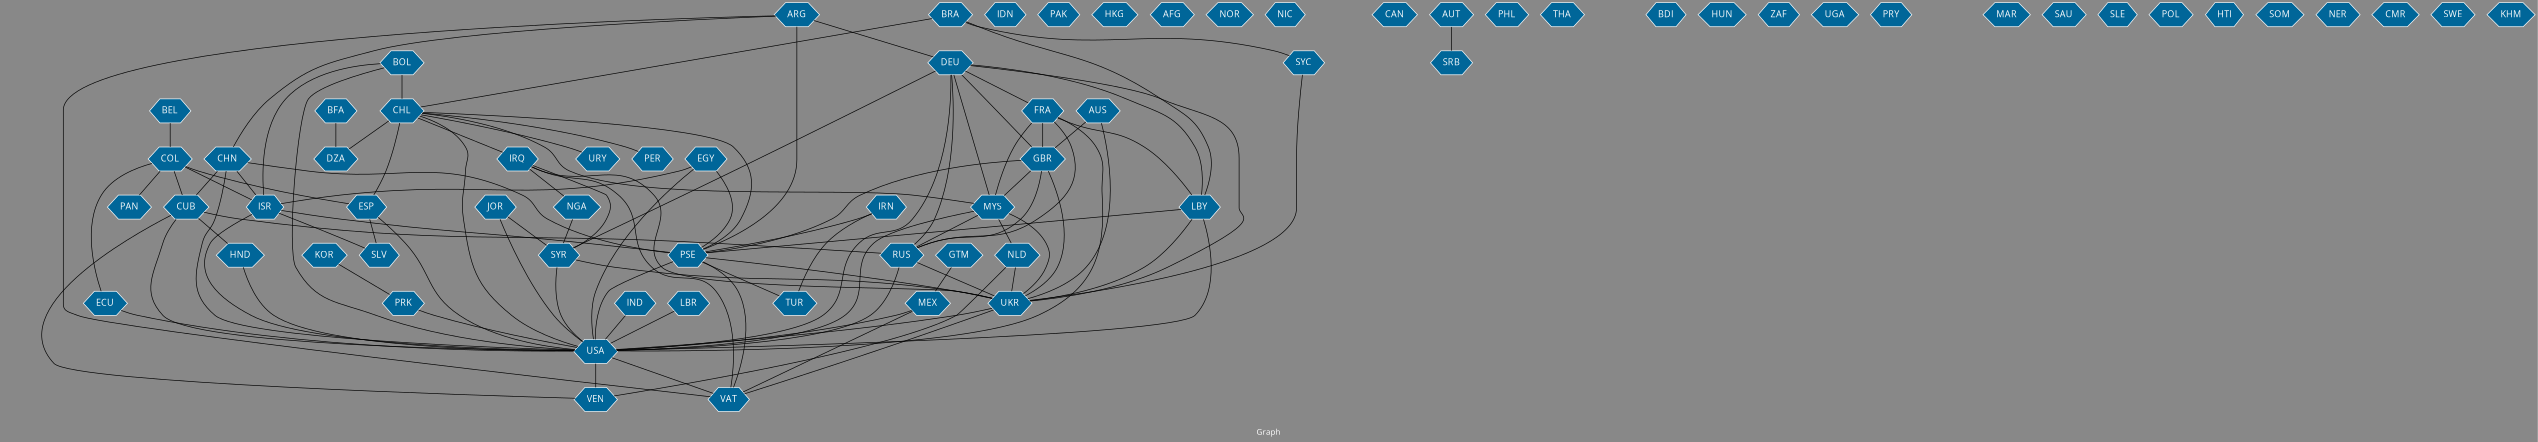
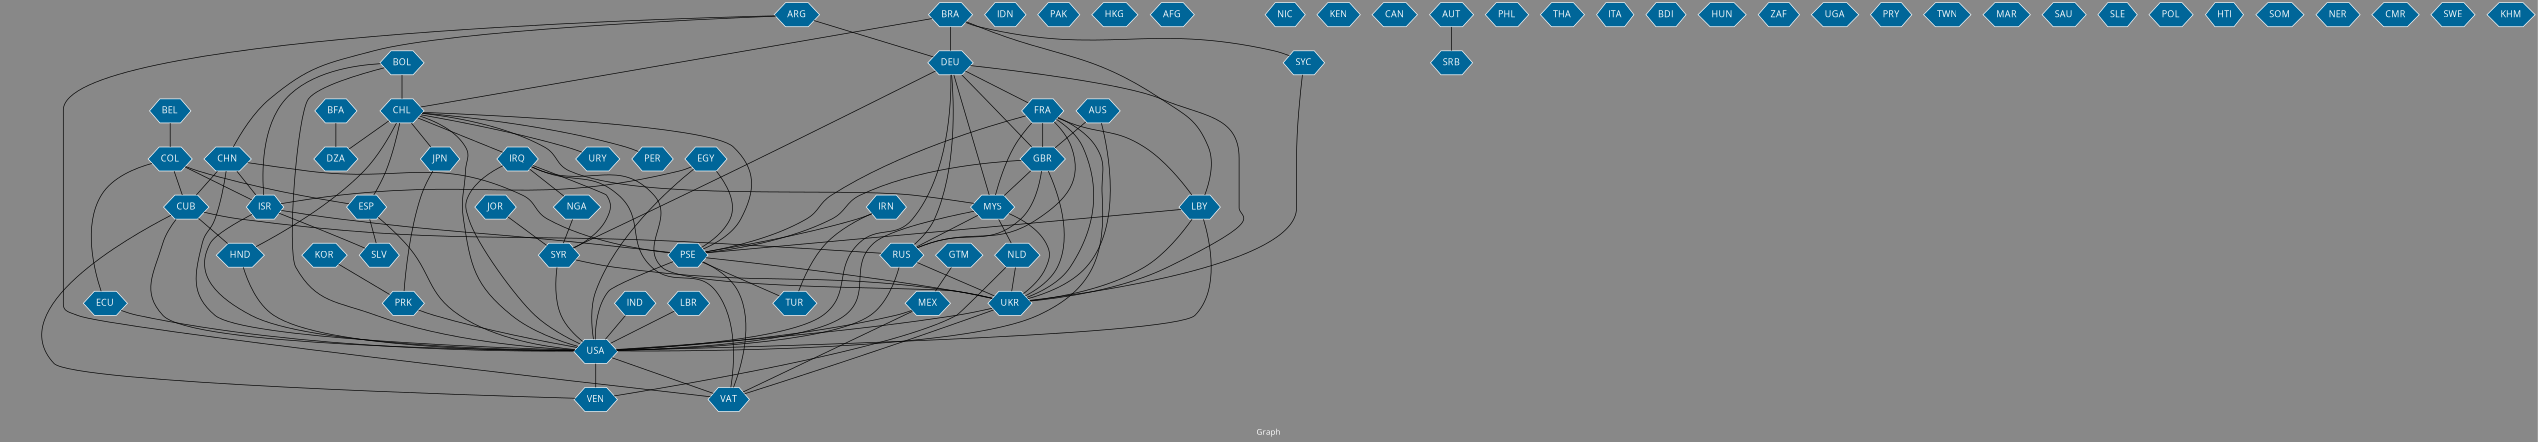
node "NOR": removed
node "KEN": added
node "ITA": added
node "TWN": added
edge "DEU" -- "LBY": now "DEU" -- "BRA"
node "JPN": added
edge "ARG" -- "PSE": now "FRA" -- "PSE"
edge "CHL" -- "HND": added
node "PAN": removed
edge "FRA" -- "UKR": added
edge "JOR" -- "USA": now "IRQ" -- "USA"
